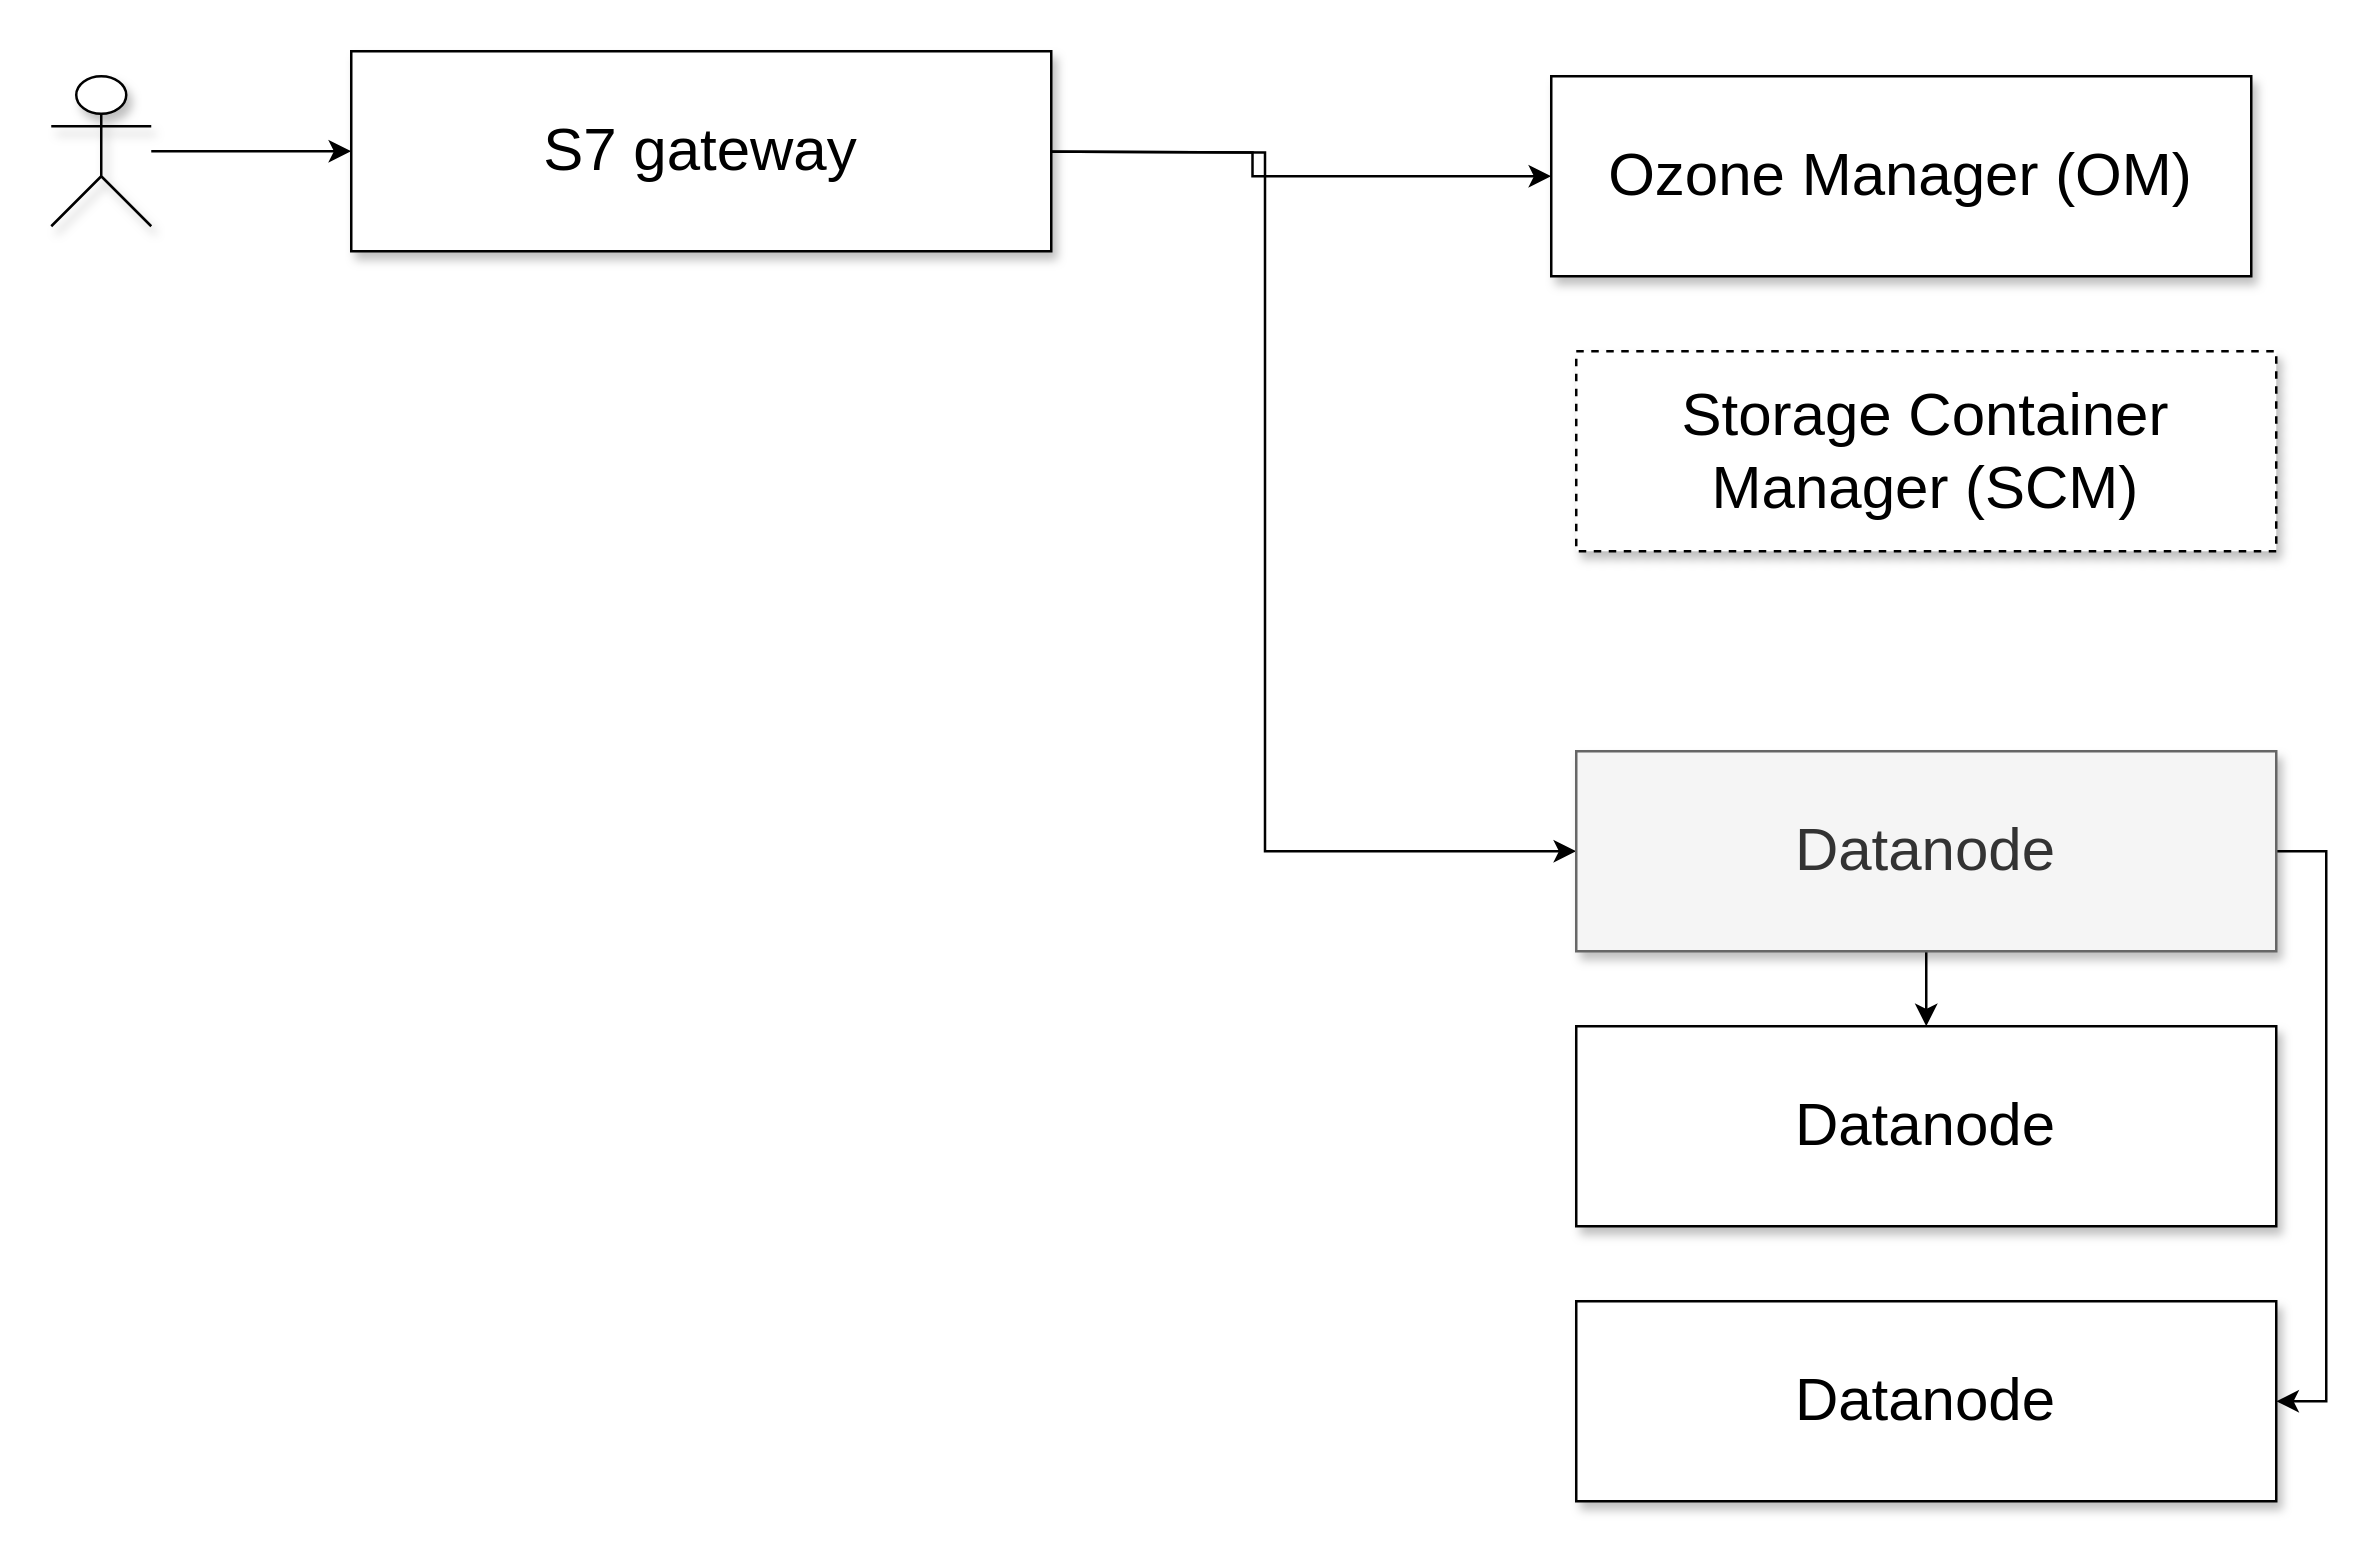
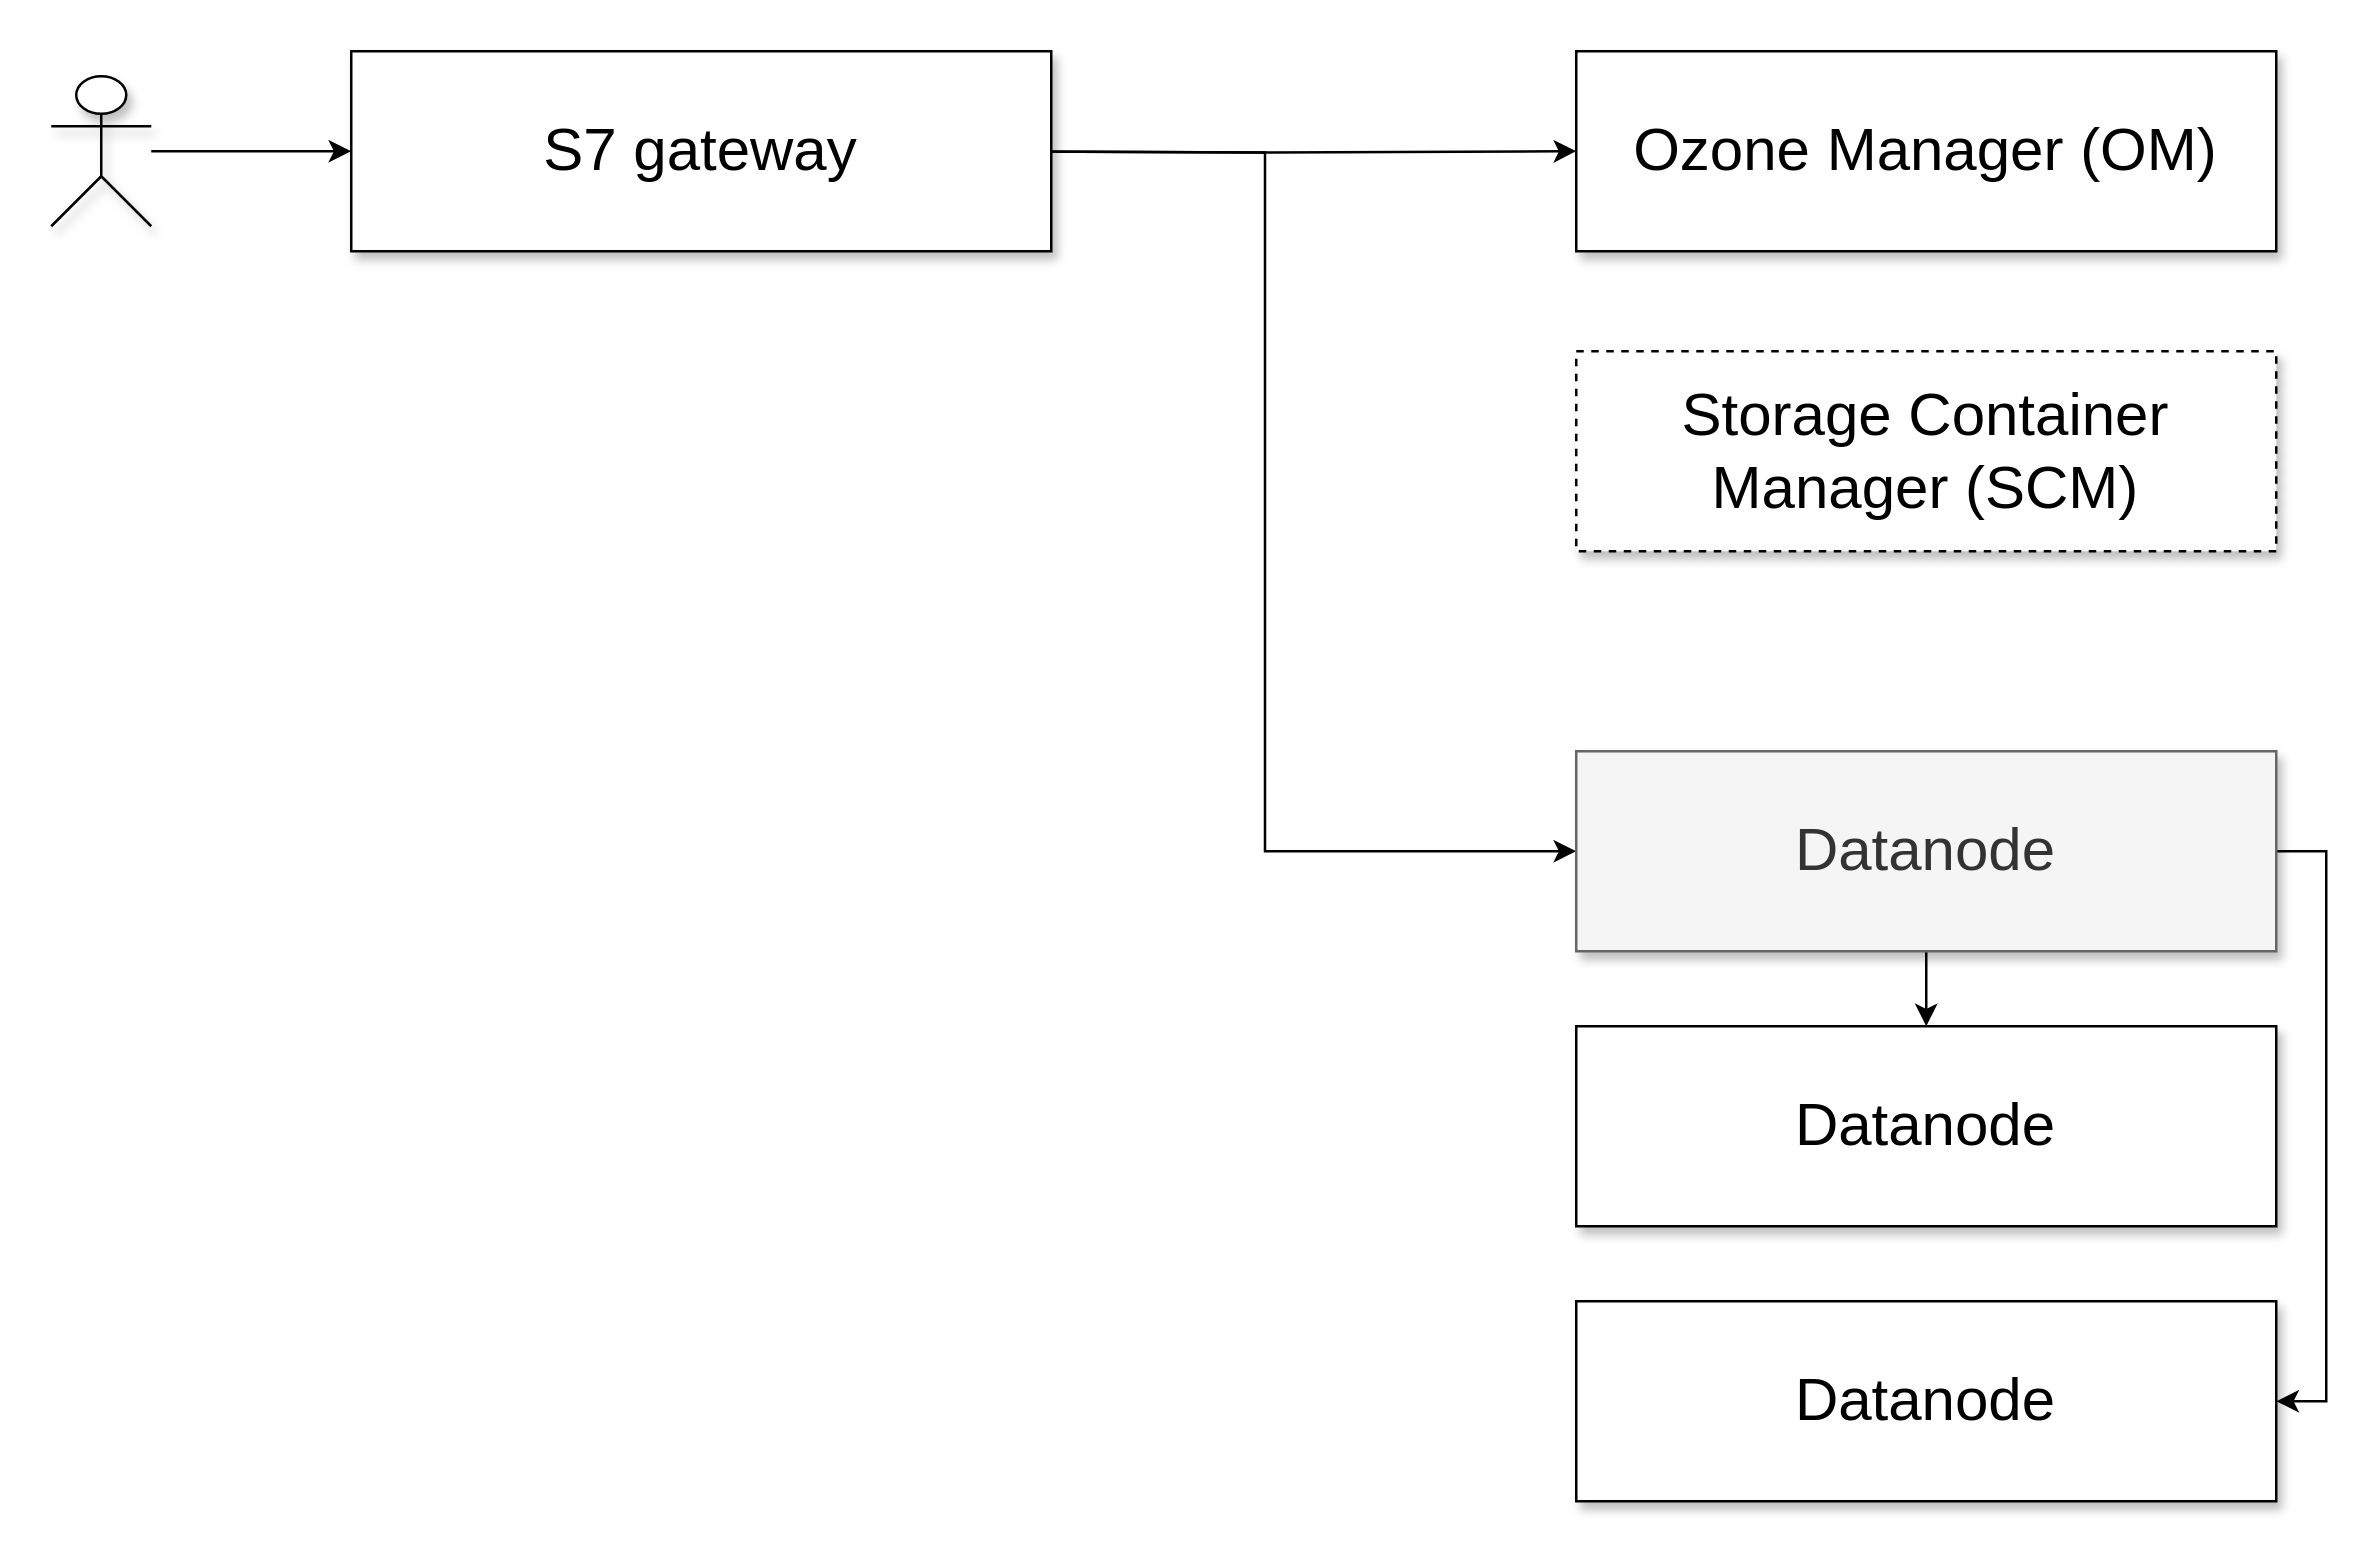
node "Ozone Manager (OM)": moved (1901, 176) -> (1926, 151)
